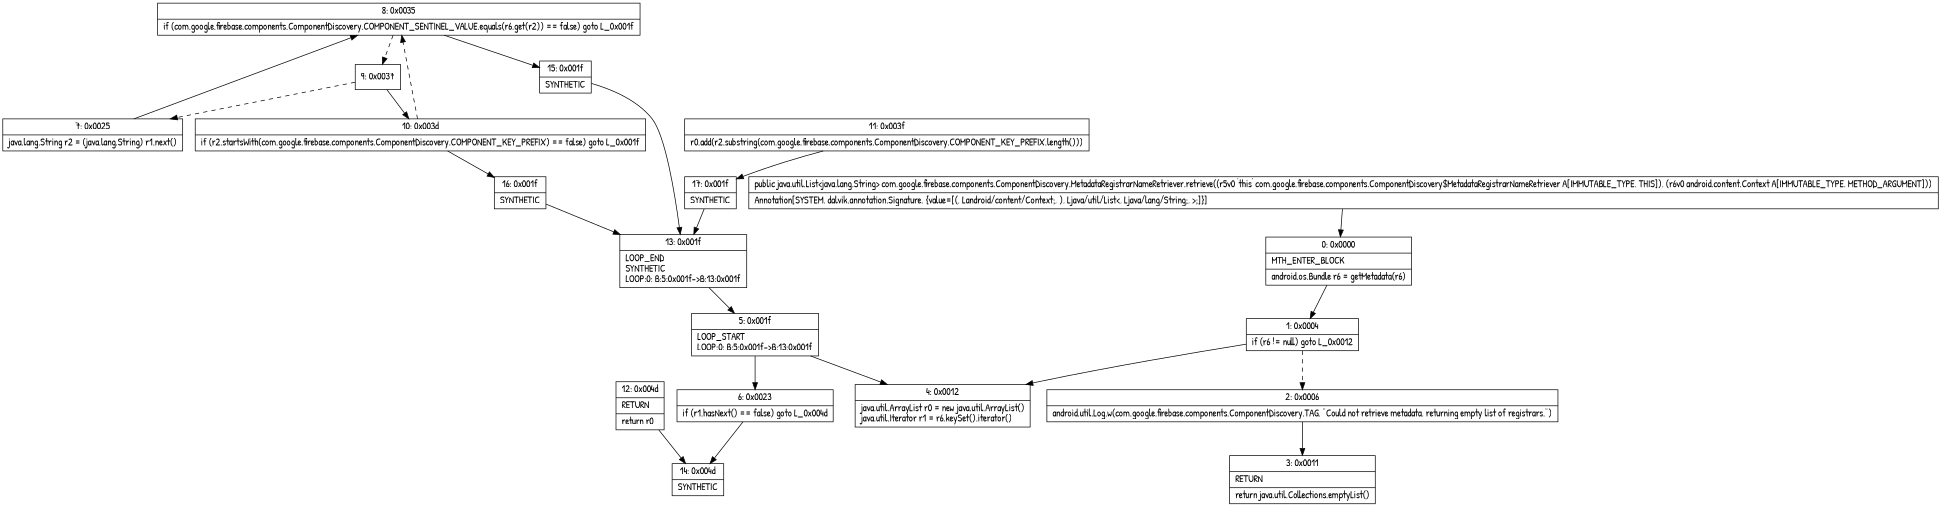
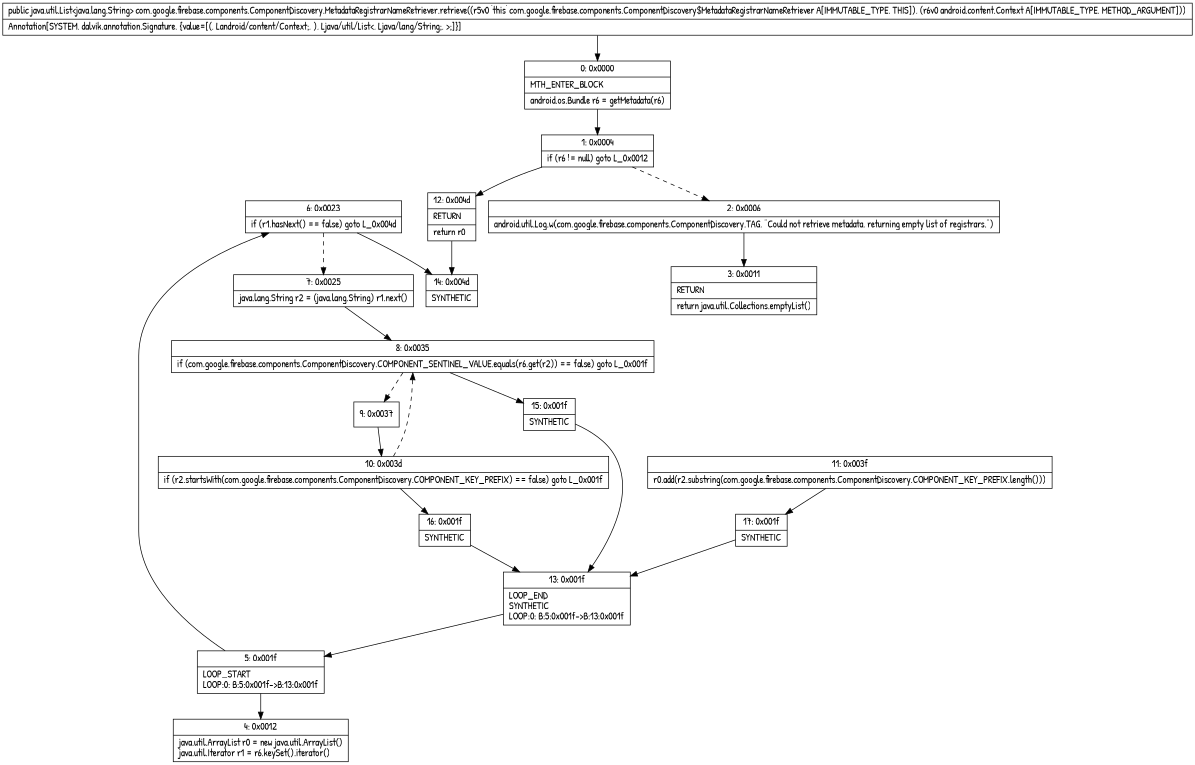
edge "9: 0x0037" -> "7: 0x0025": now "6: 0x0023" -> "7: 0x0025"
edge "1: 0x0004" -> "4: 0x0012": now "1: 0x0004" -> "12: 0x004d"
